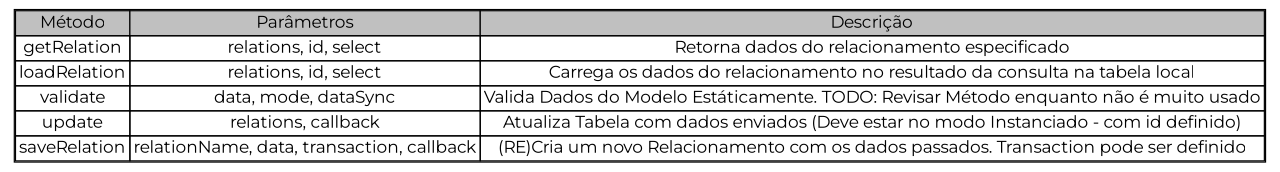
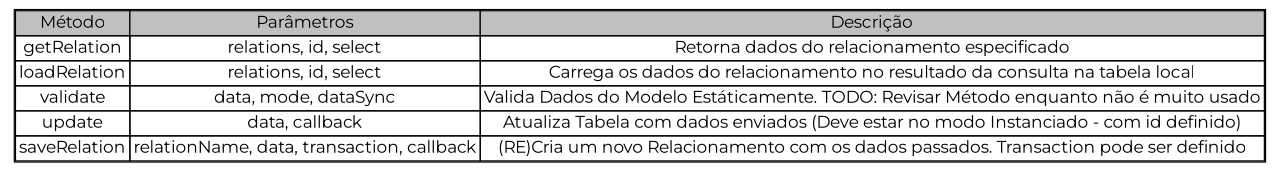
node "Método": text "relations, callback" -> "data, callback"
